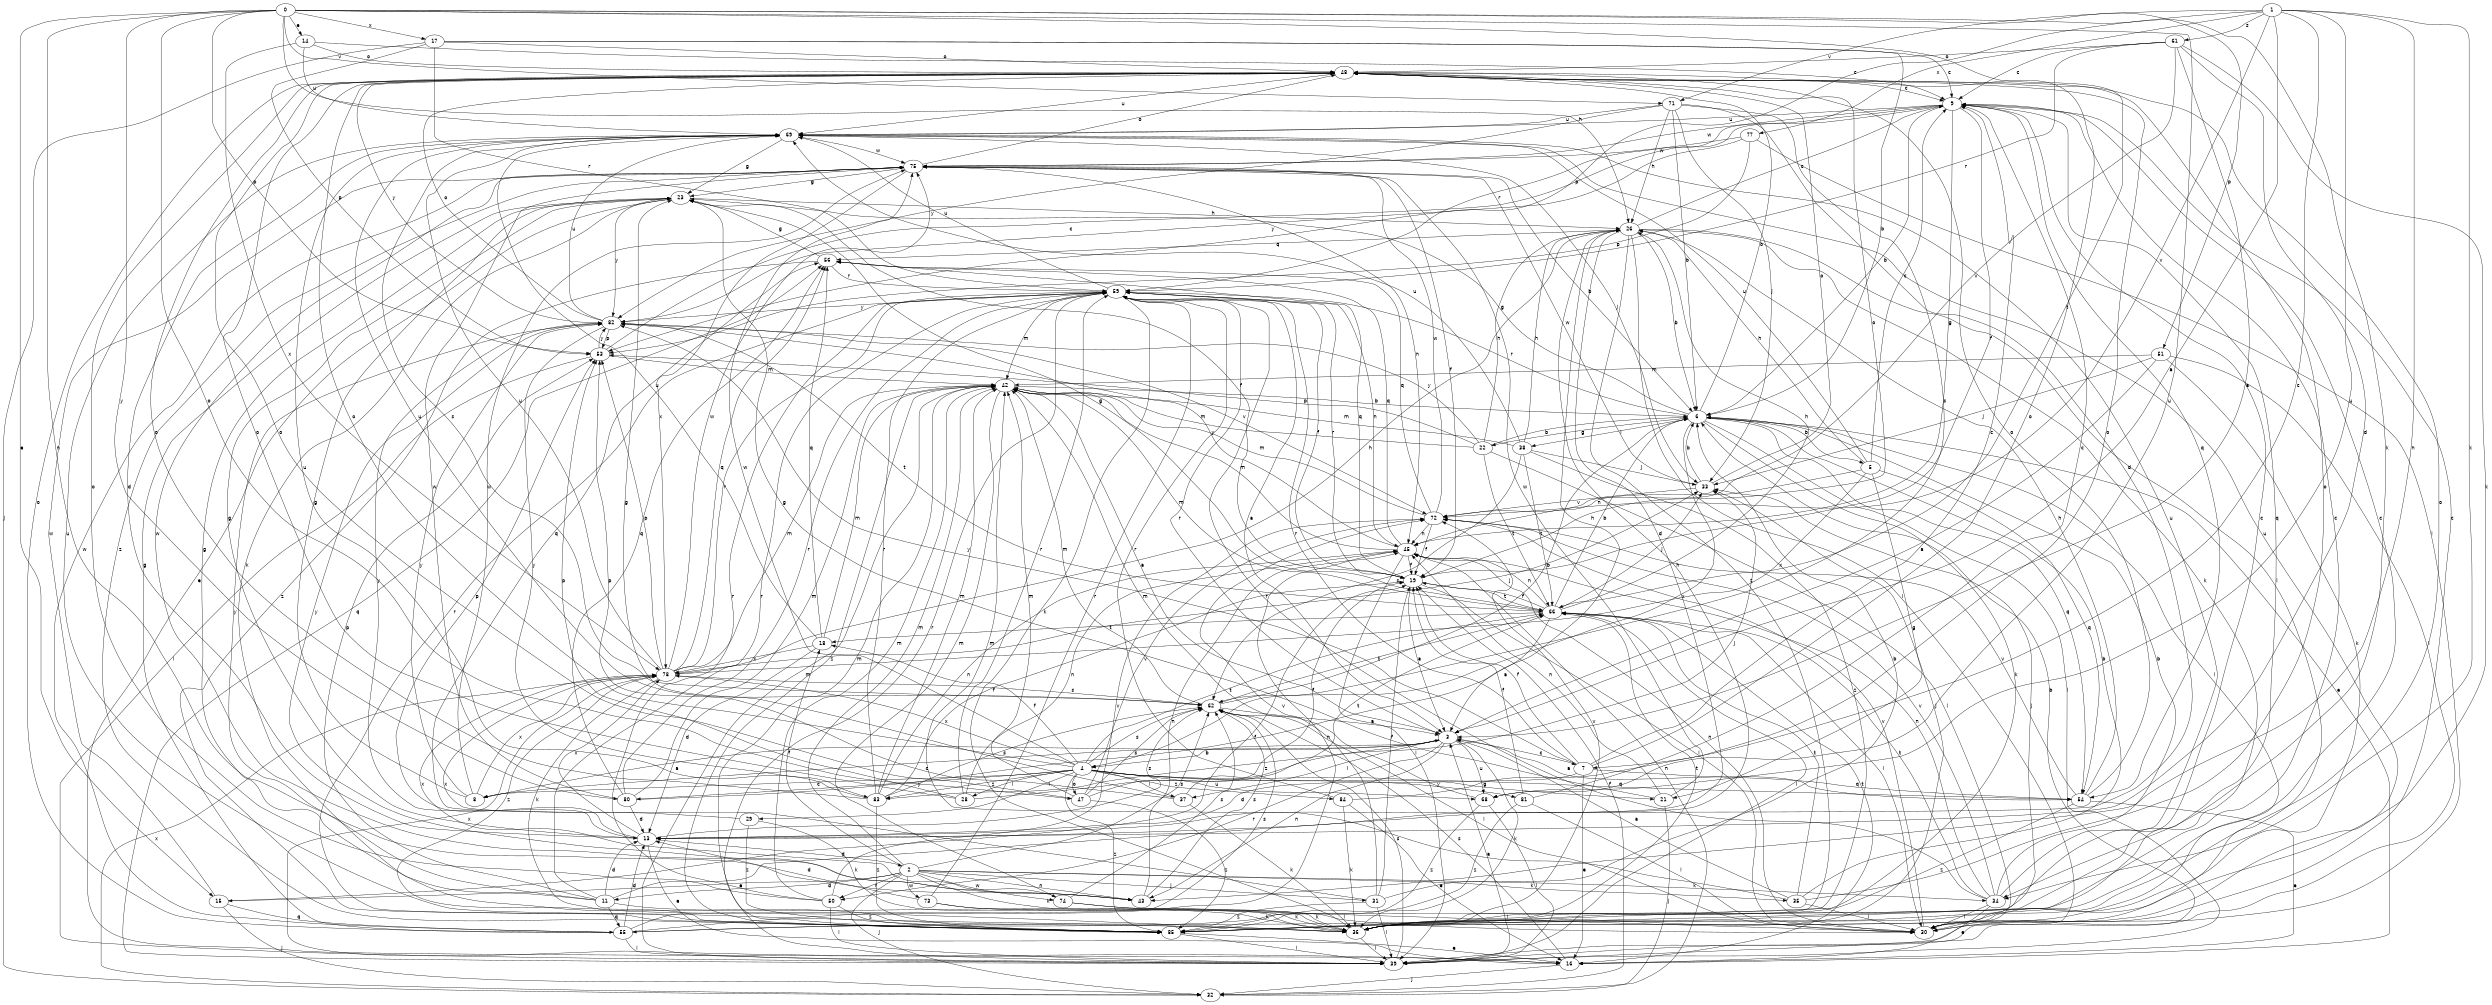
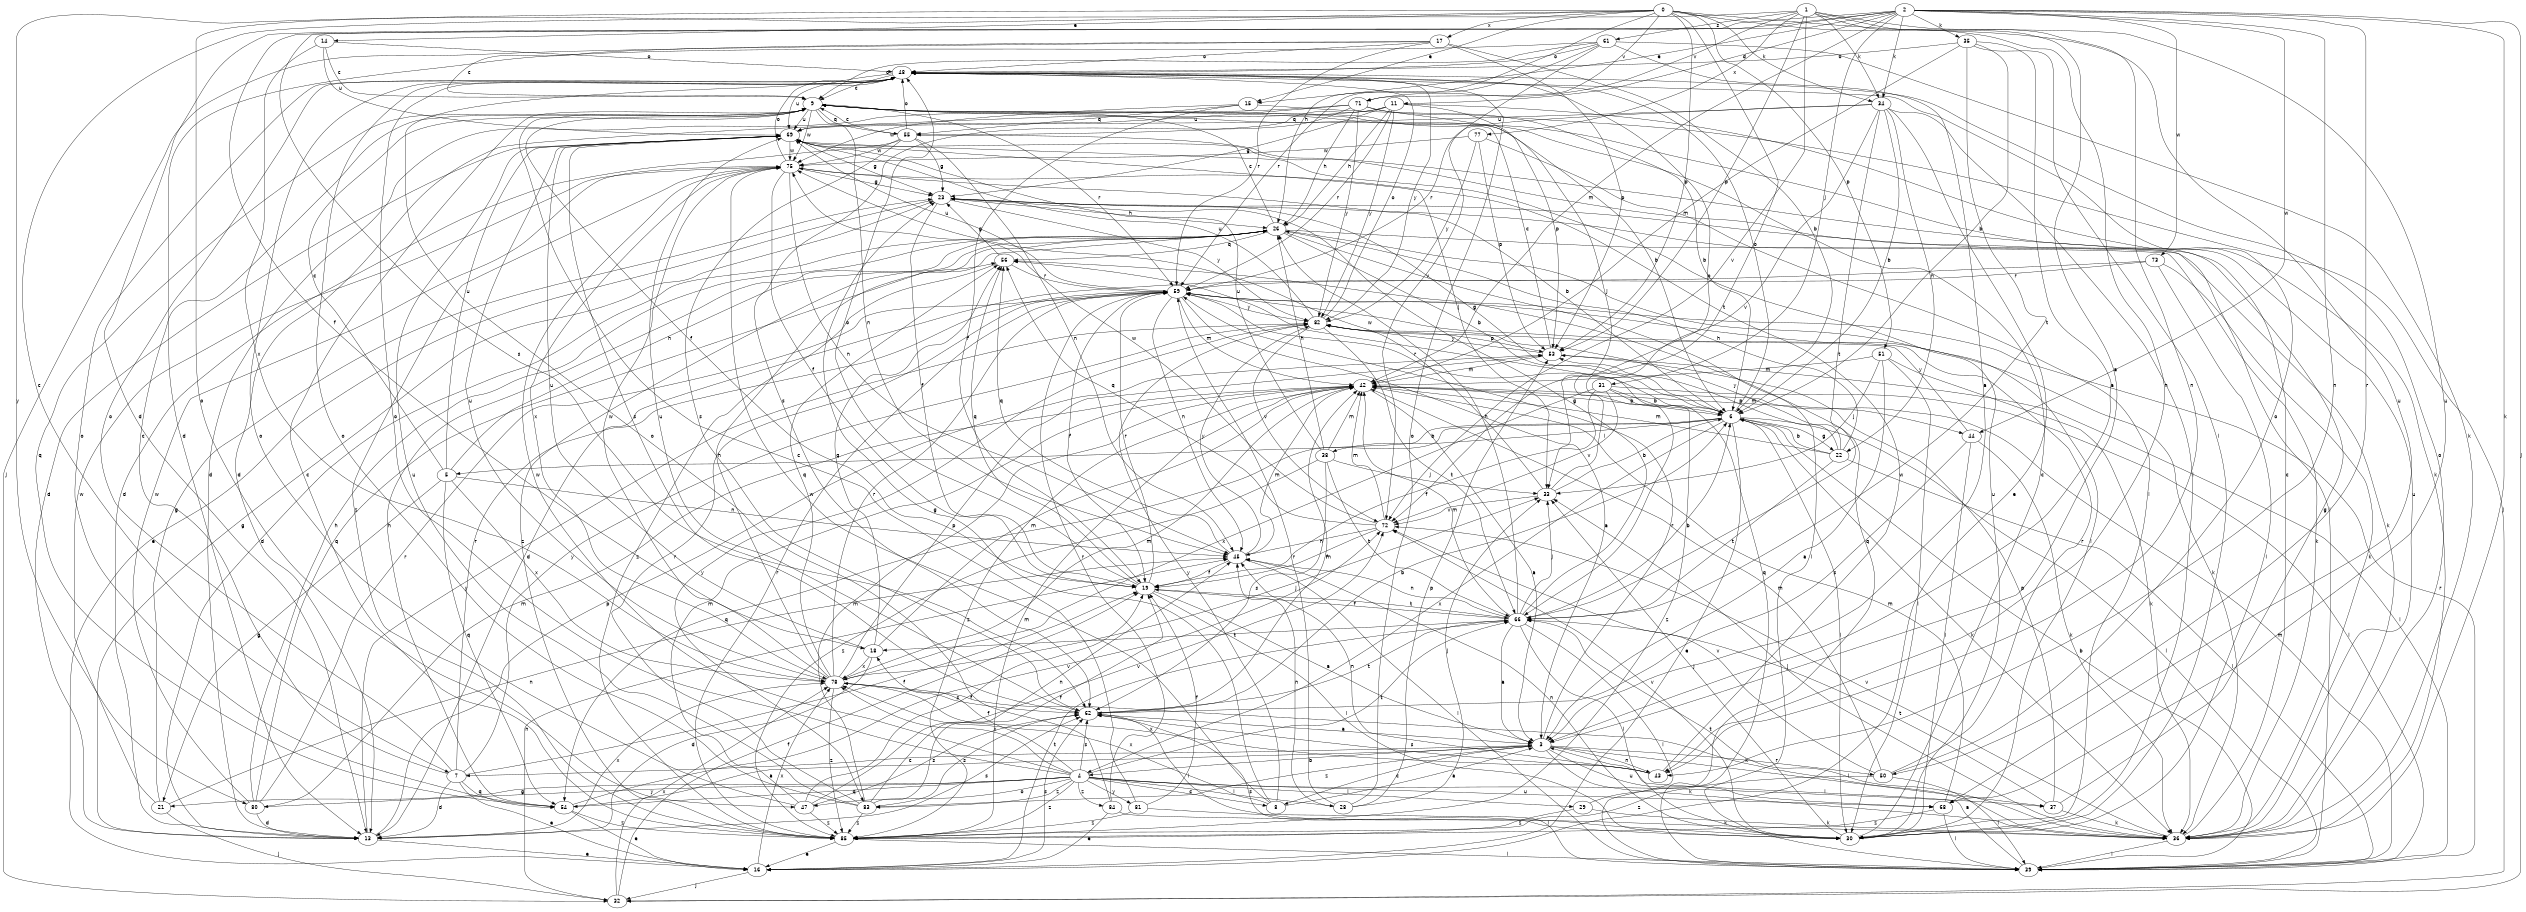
edge "9" -> "45": label "g" -> "n"
edge "34" -> "45": now "34" -> "22"
edge "13" -> "2": reversed
node "74": label "74" -> "44"
